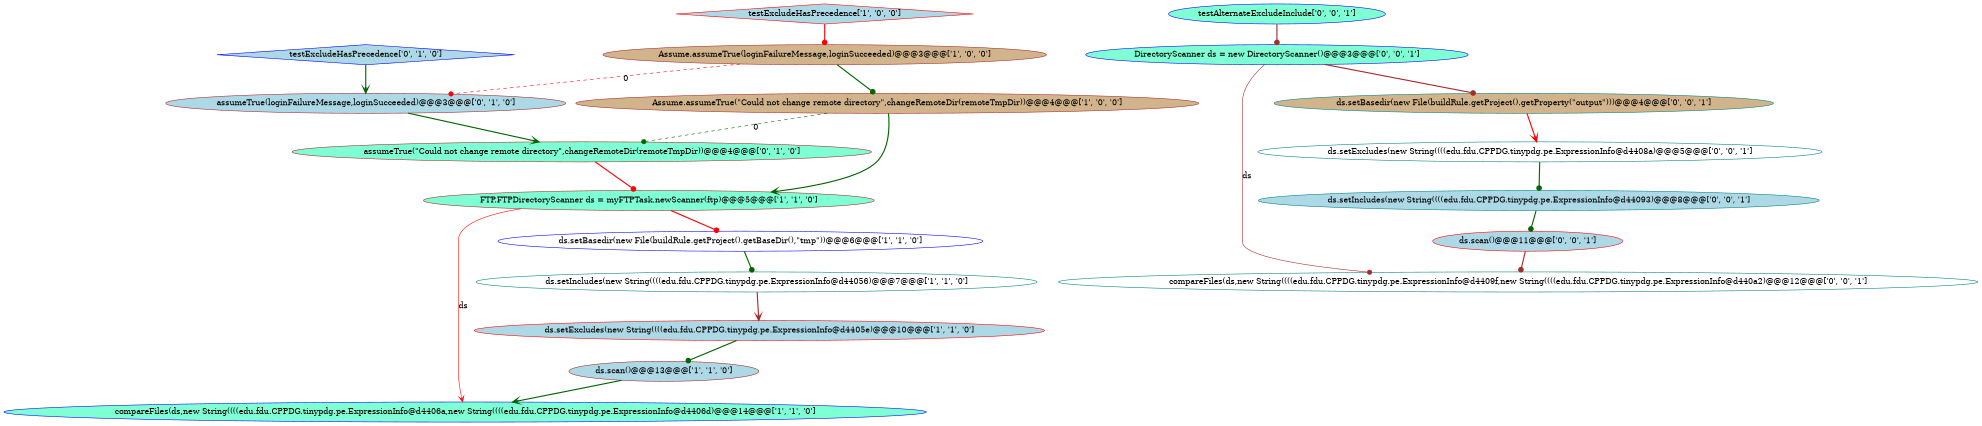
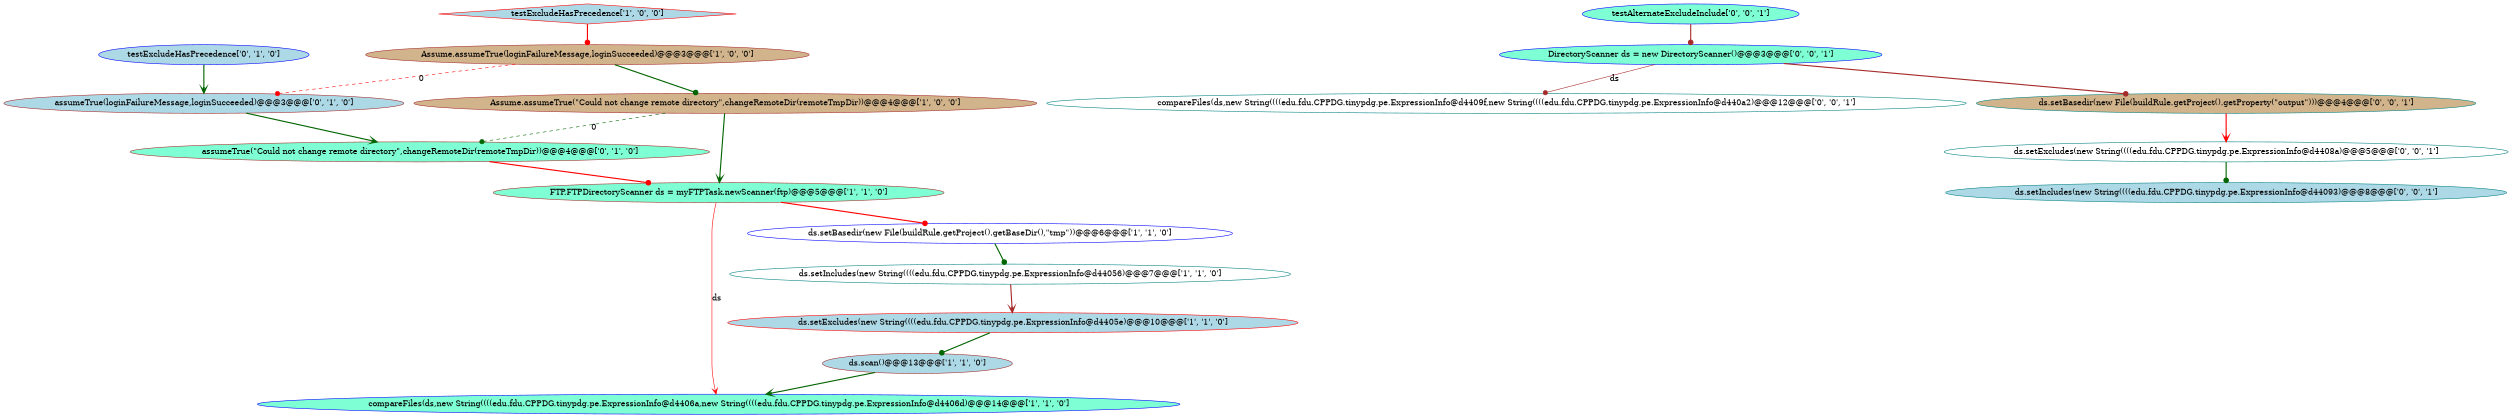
node "testExcludeHasPrecedence['0', '1', '0']": shape diamond -> ellipse
node "ds.scan()@@@11@@@['0', '0', '1']": removed
